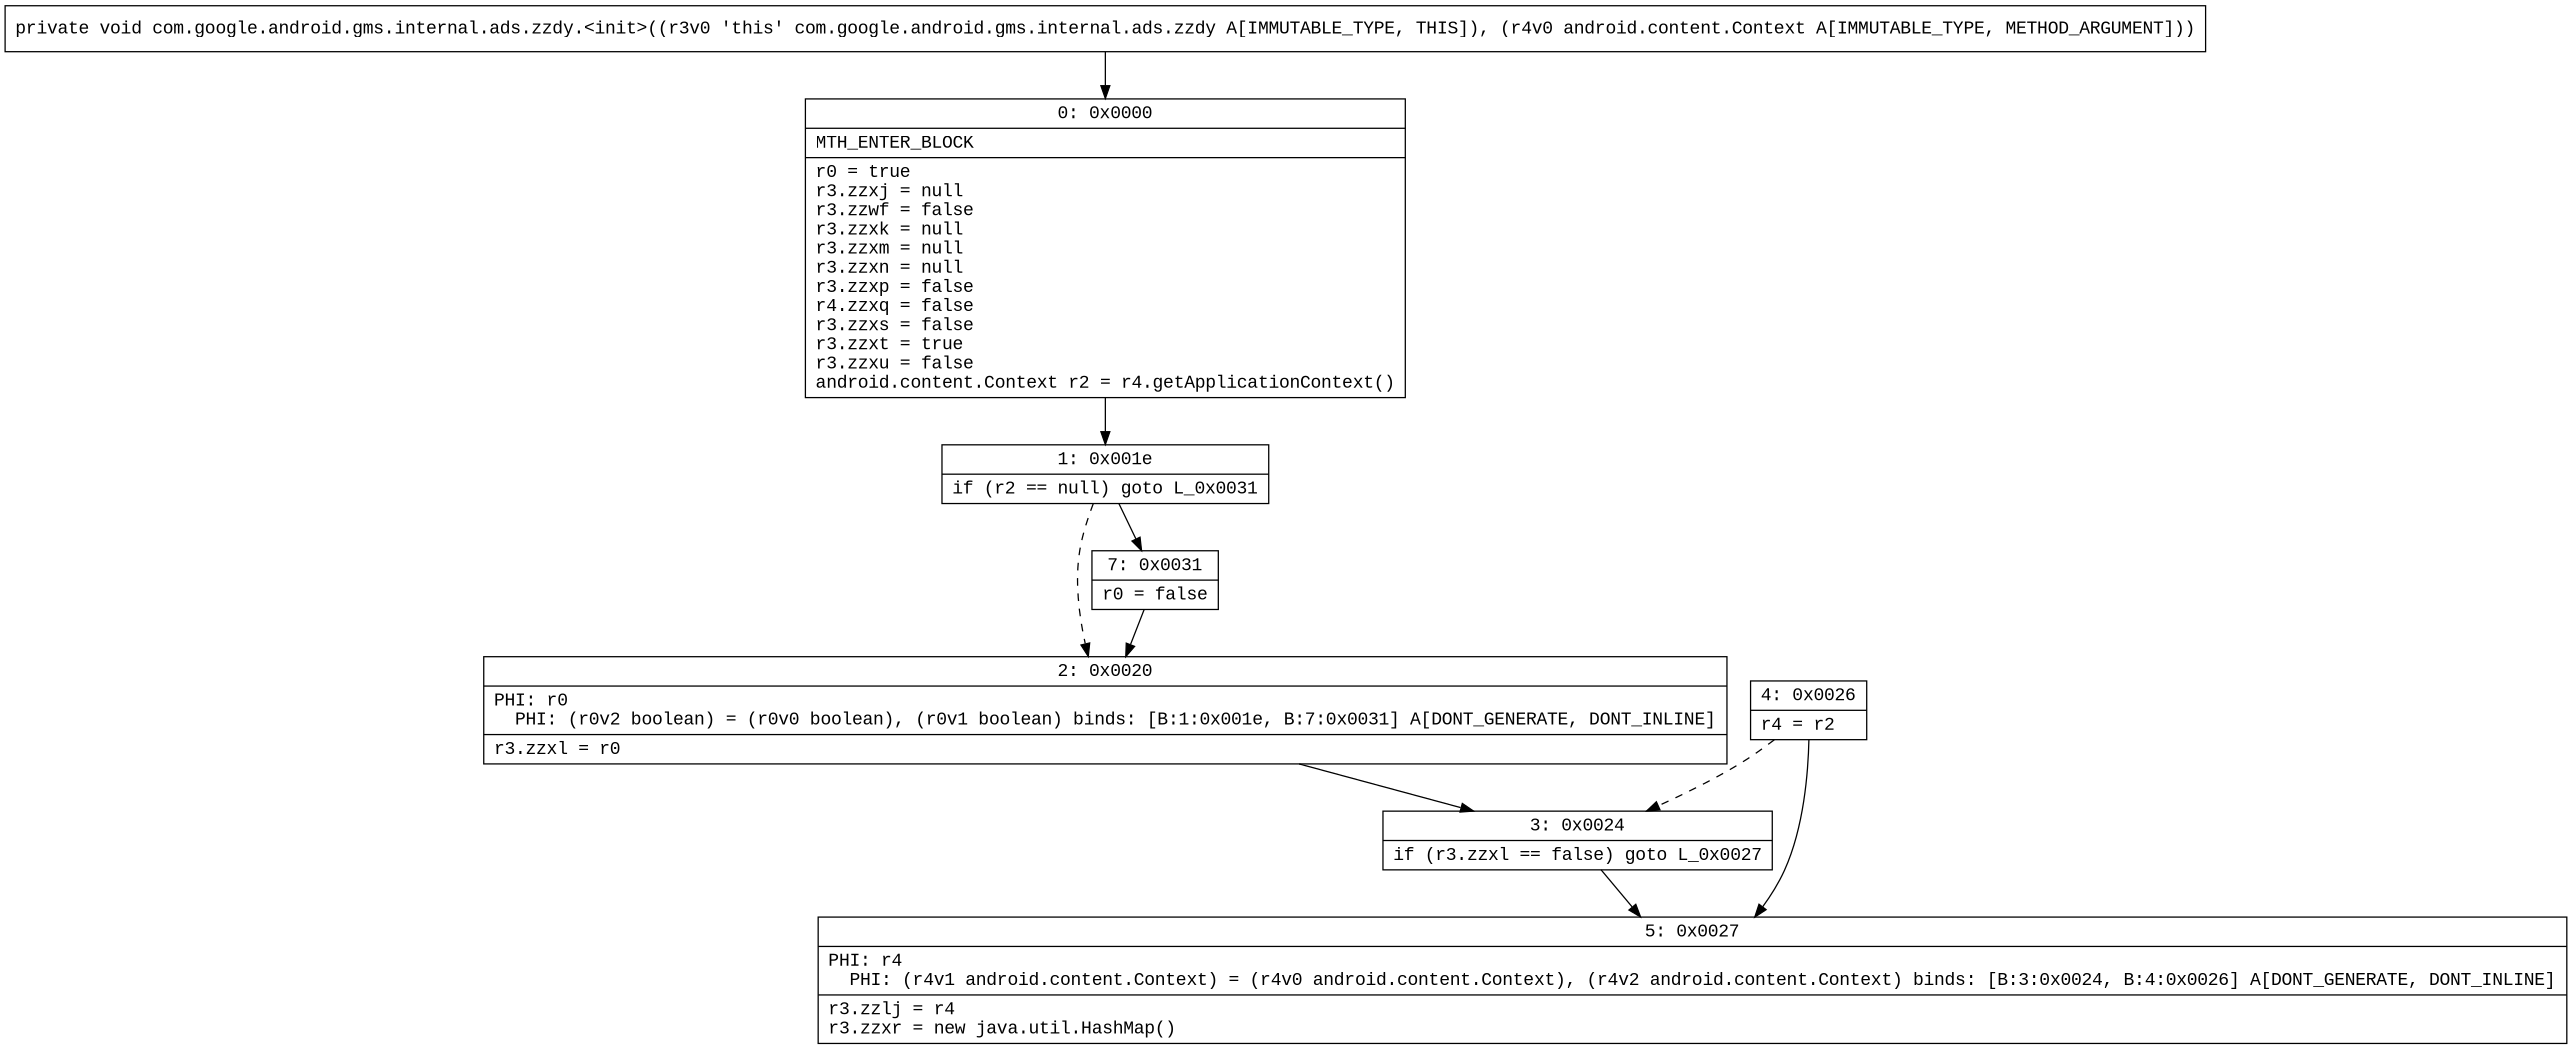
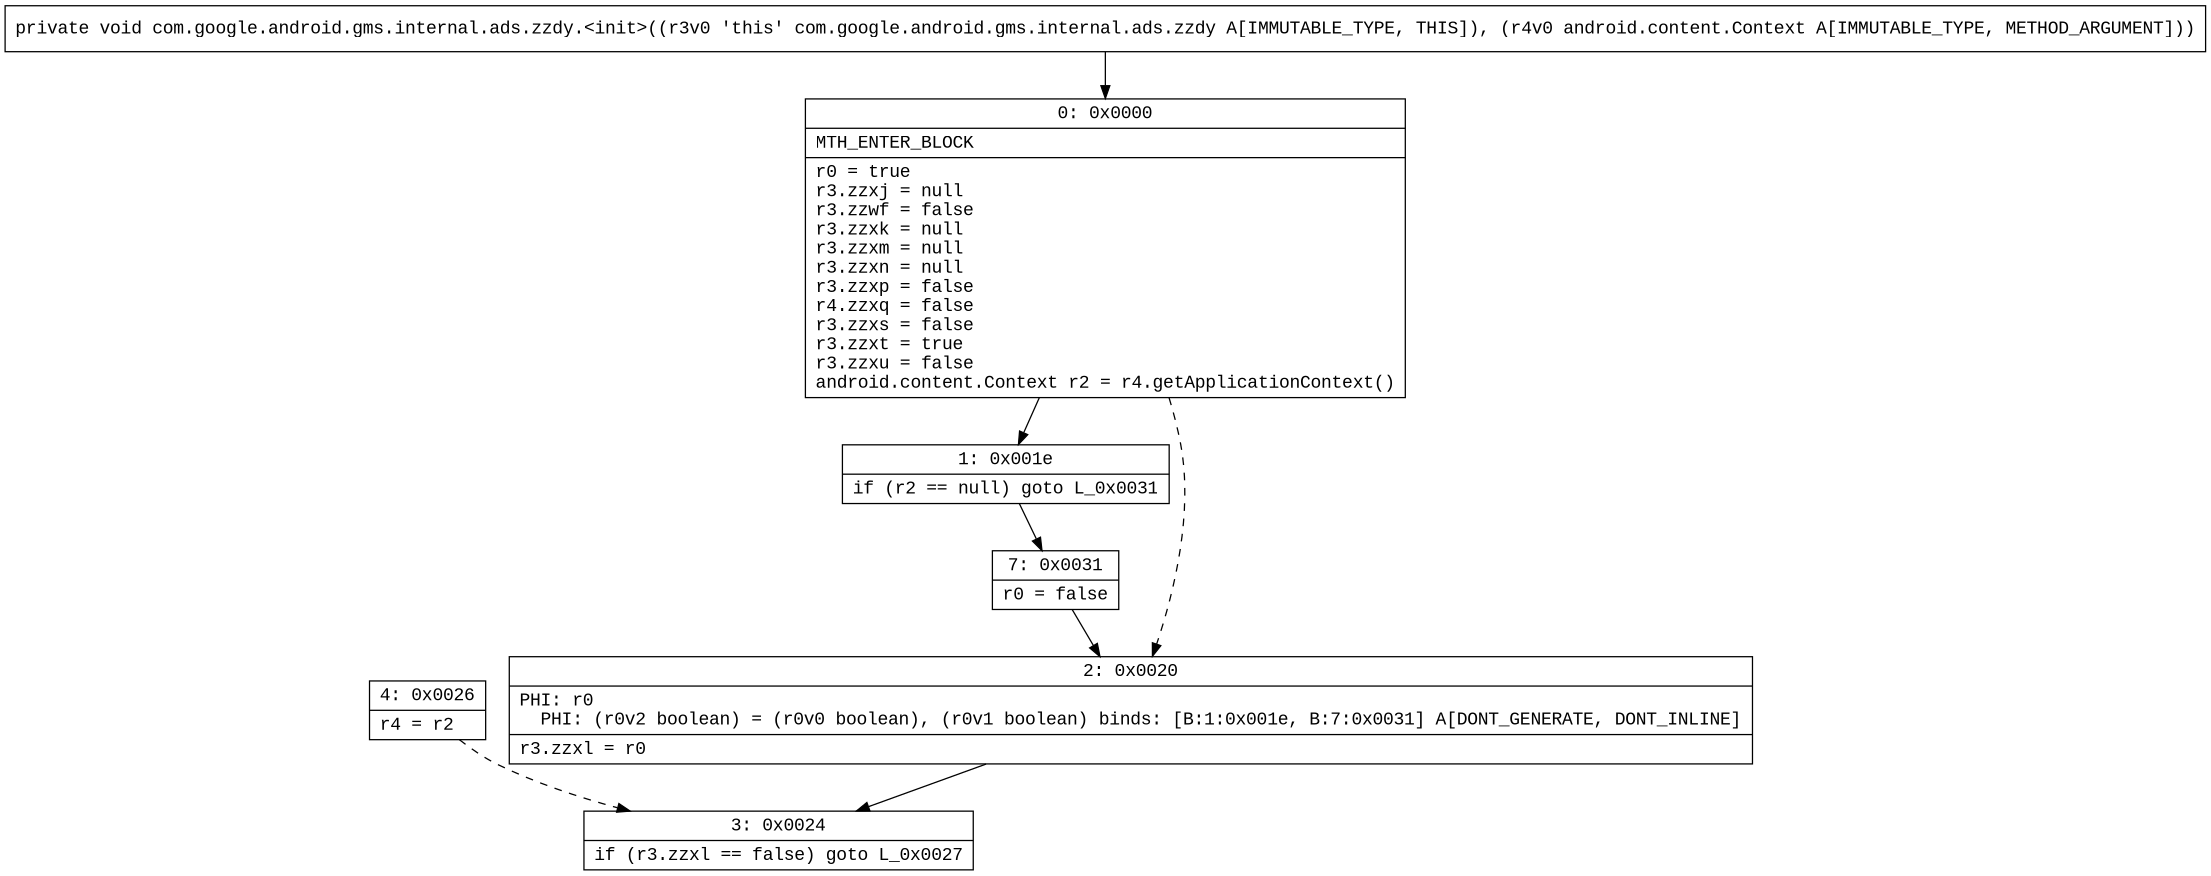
edge "1: 0x001e" -> "2: 0x0020": now "0: 0x0000" -> "2: 0x0020"
node "5: 0x0027": removed
